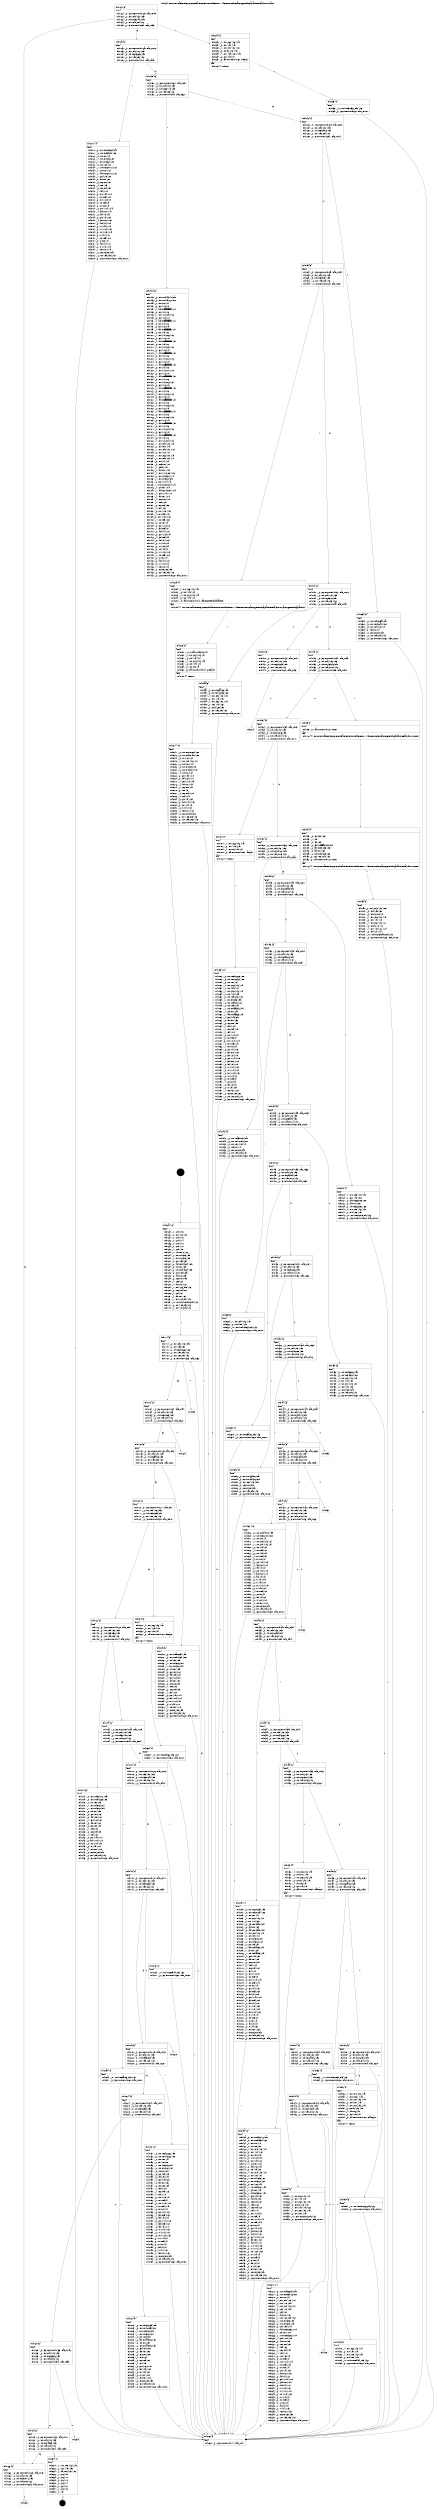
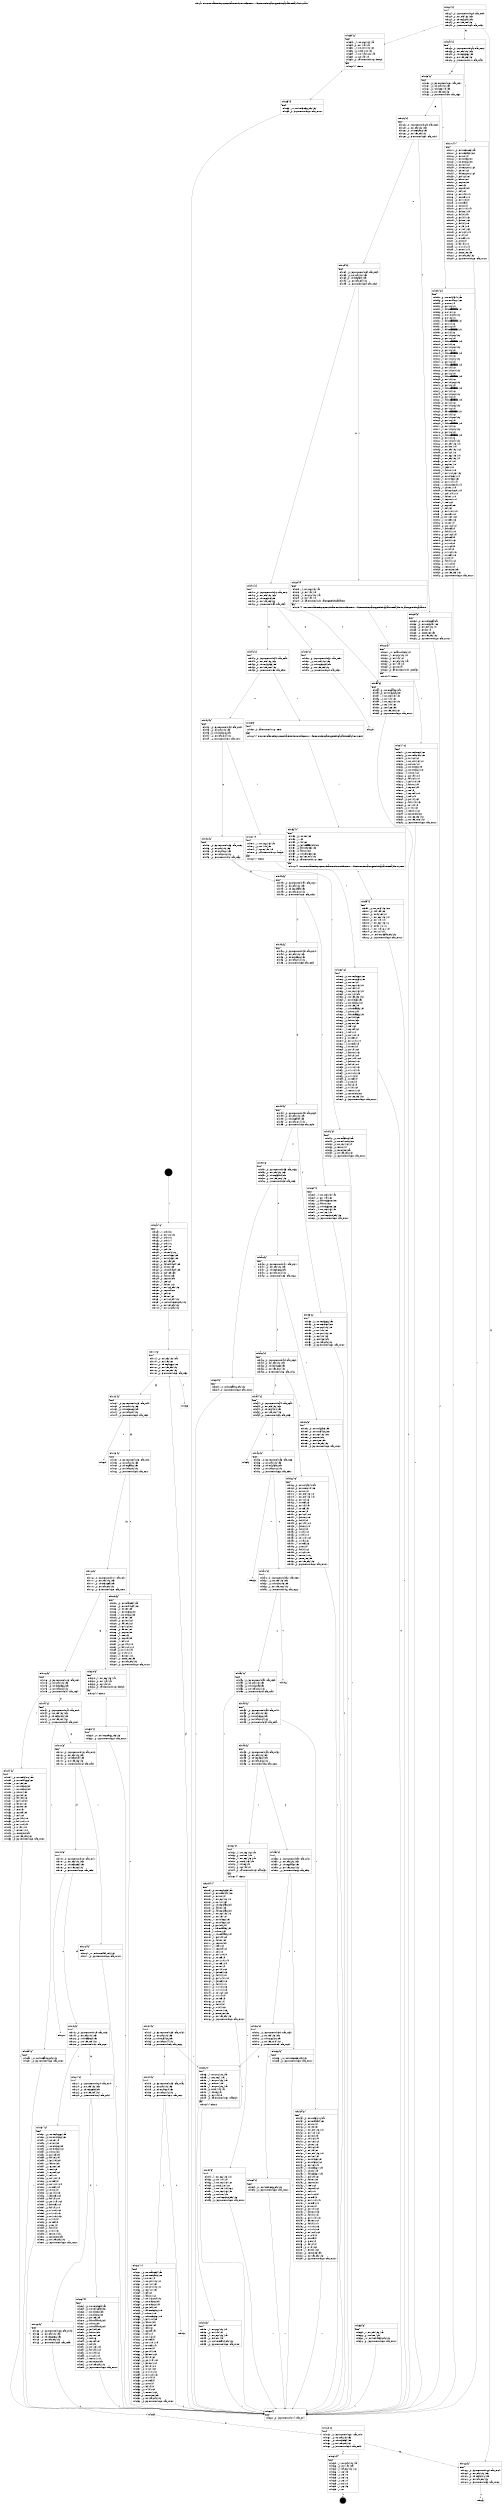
edge "0x4019b8 [28]" -> "0x40255f [28]": removed, label "1"
edge "0x401830 [28]" -> "0x40184c [28]": now "0x40254b" -> "0x40184c [28]"
